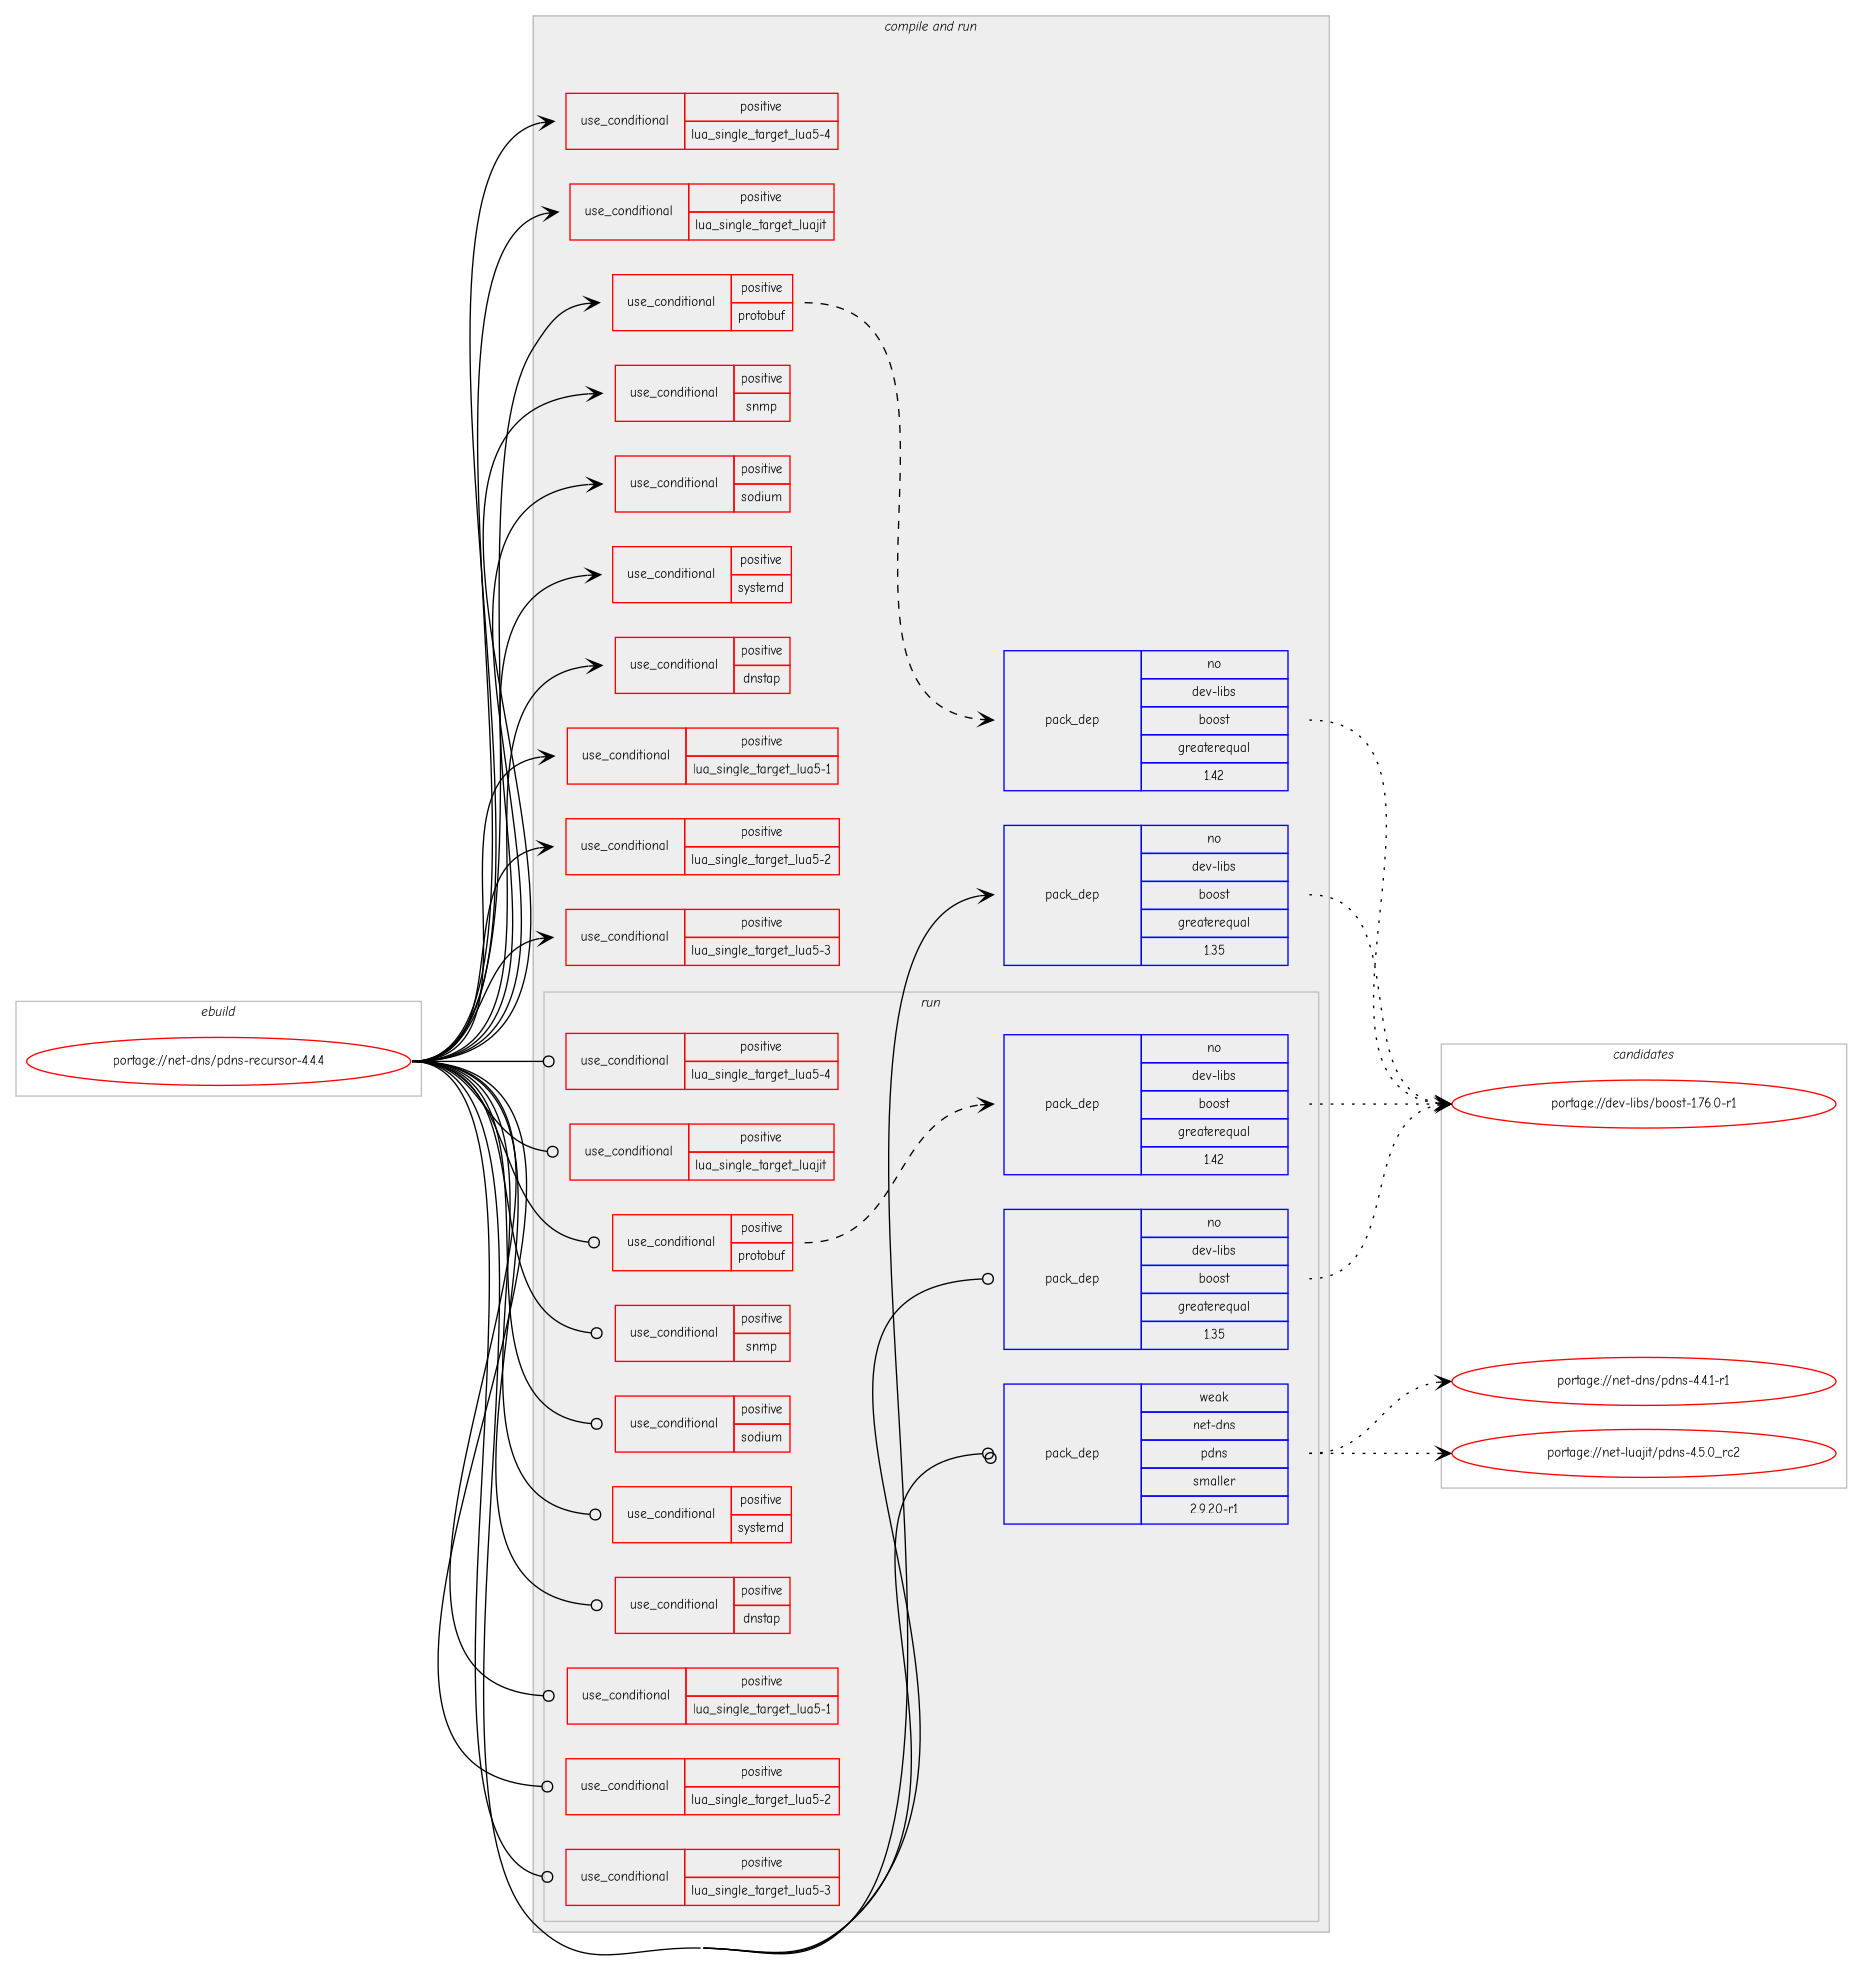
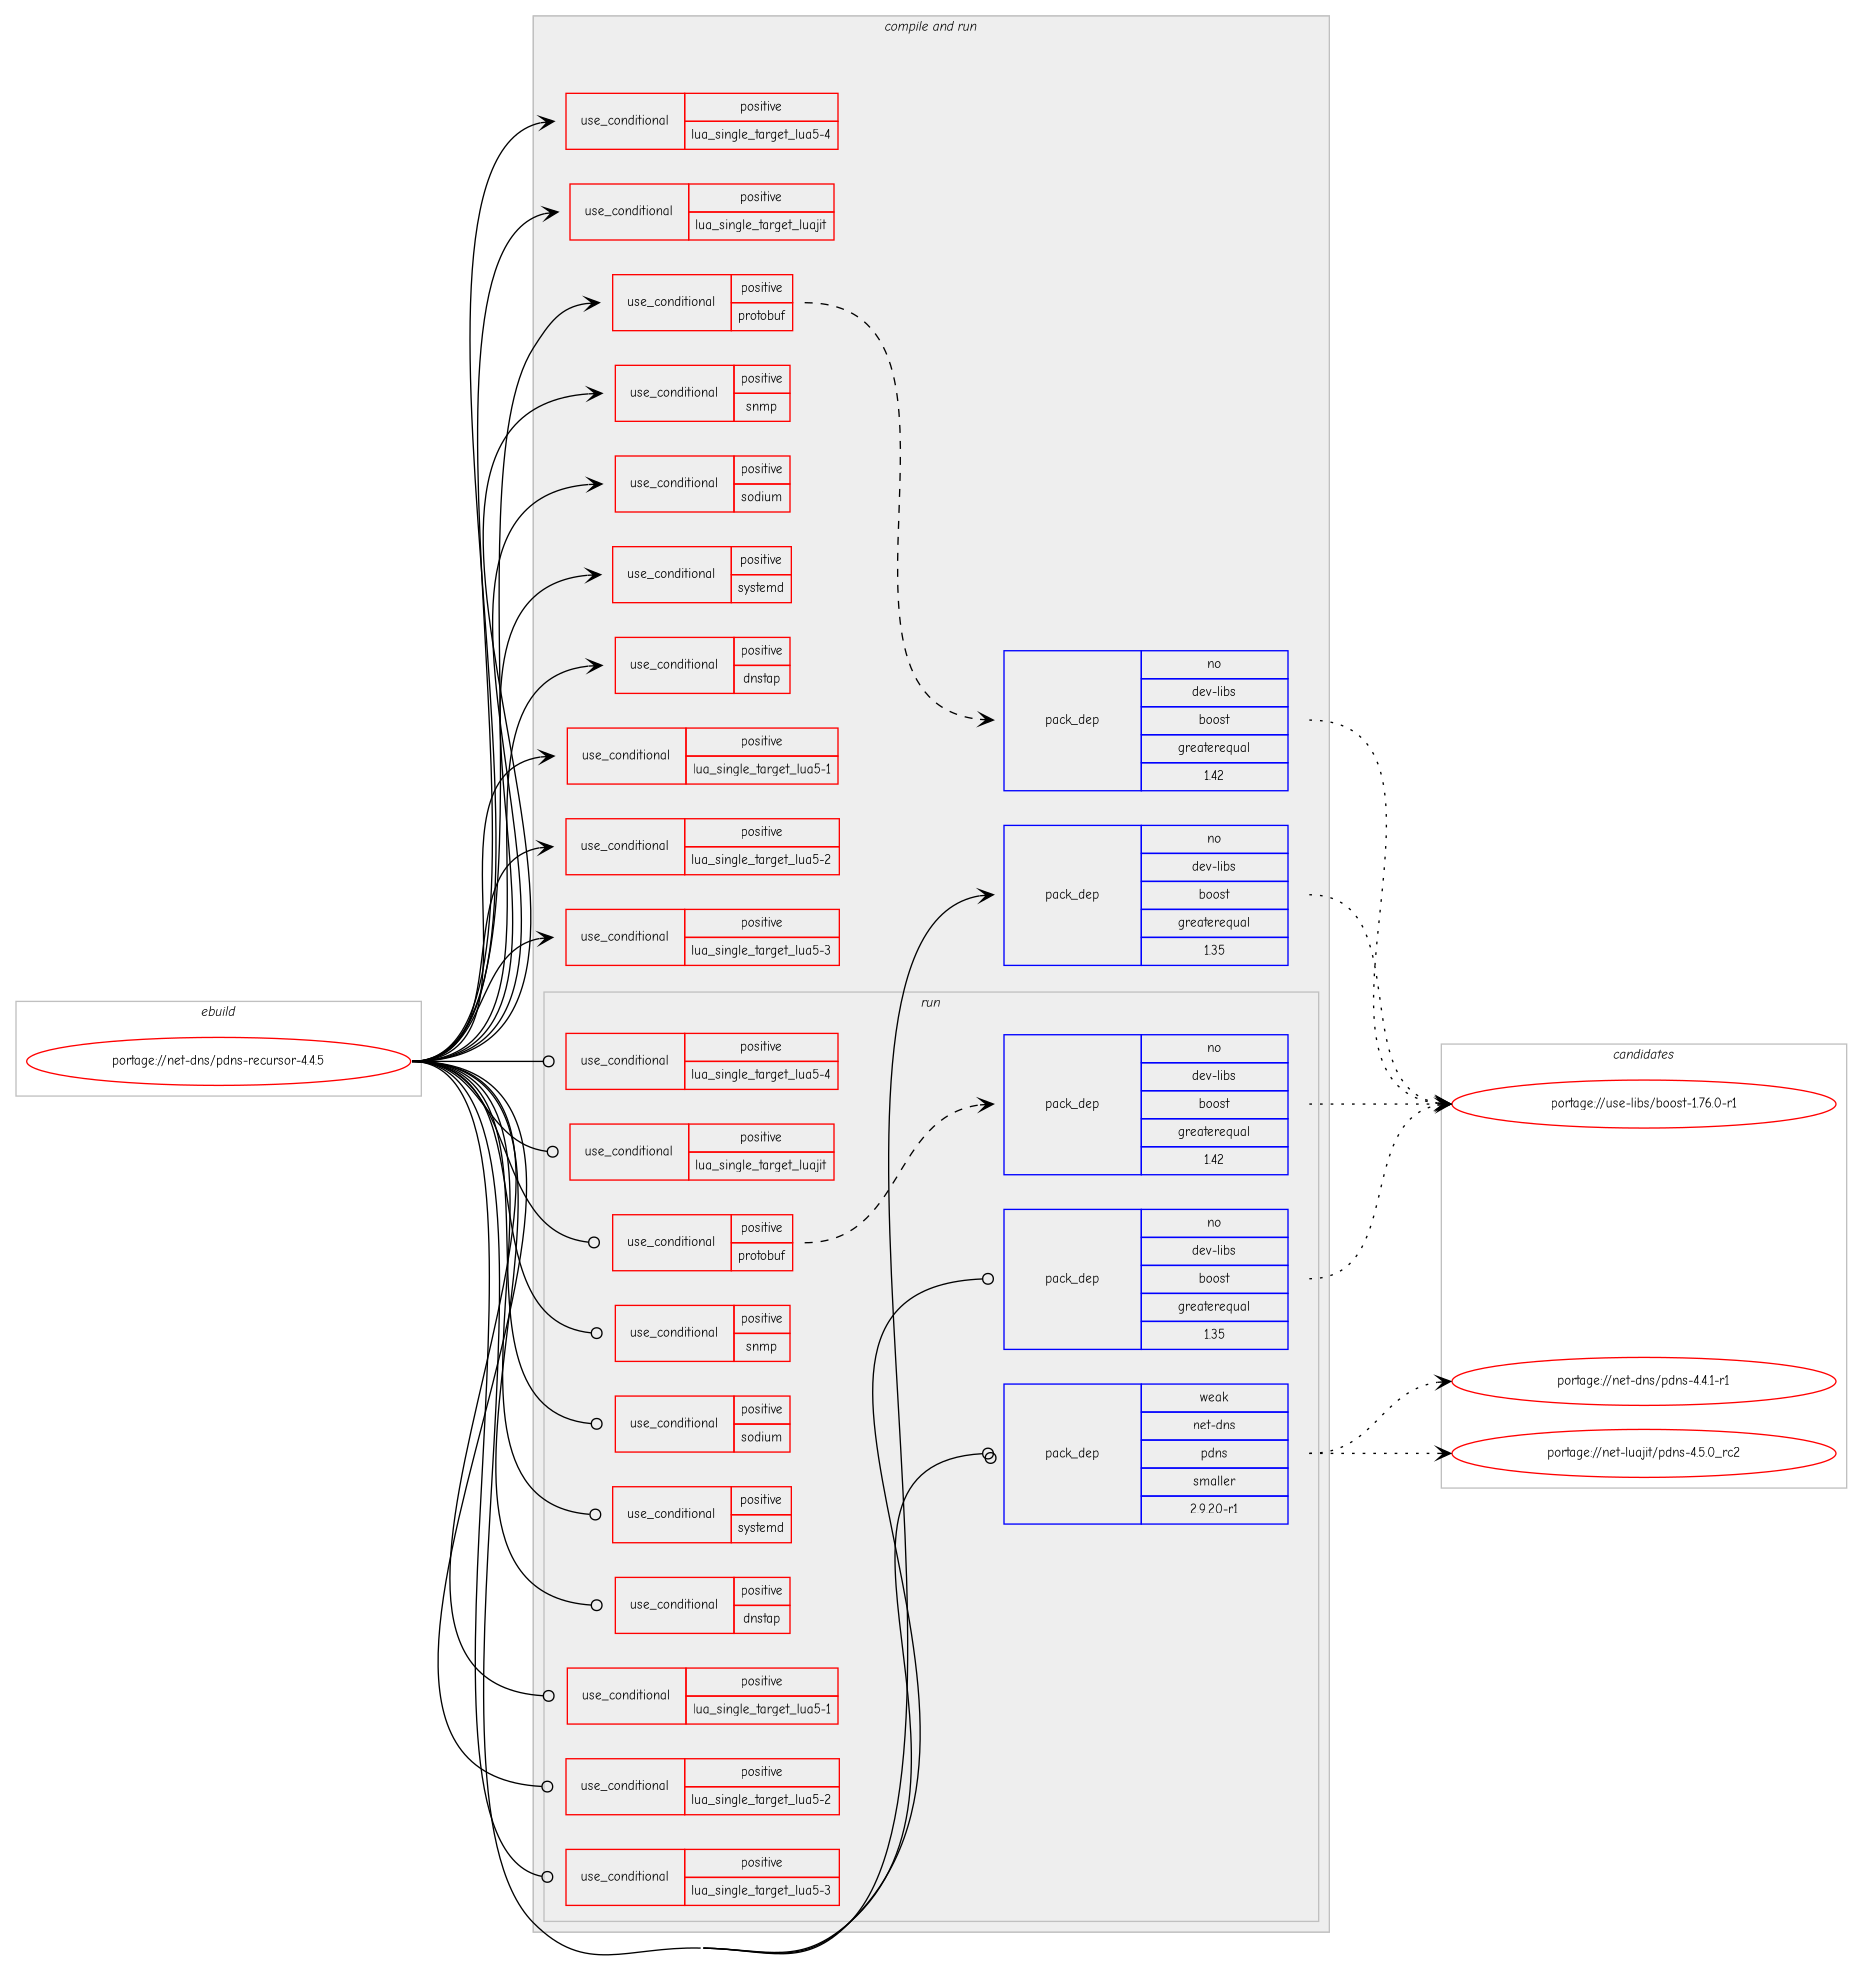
node "portage://net-dns/pdns-recursor-4.4.4": label "portage://net-dns/pdns-recursor-4.4.4" -> "portage://net-dns/pdns-recursor-4.4.5"
node "portage://dev-libs/boost-1.76.0-r1": label "portage://dev-libs/boost-1.76.0-r1" -> "portage://use-libs/boost-1.76.0-r1"
